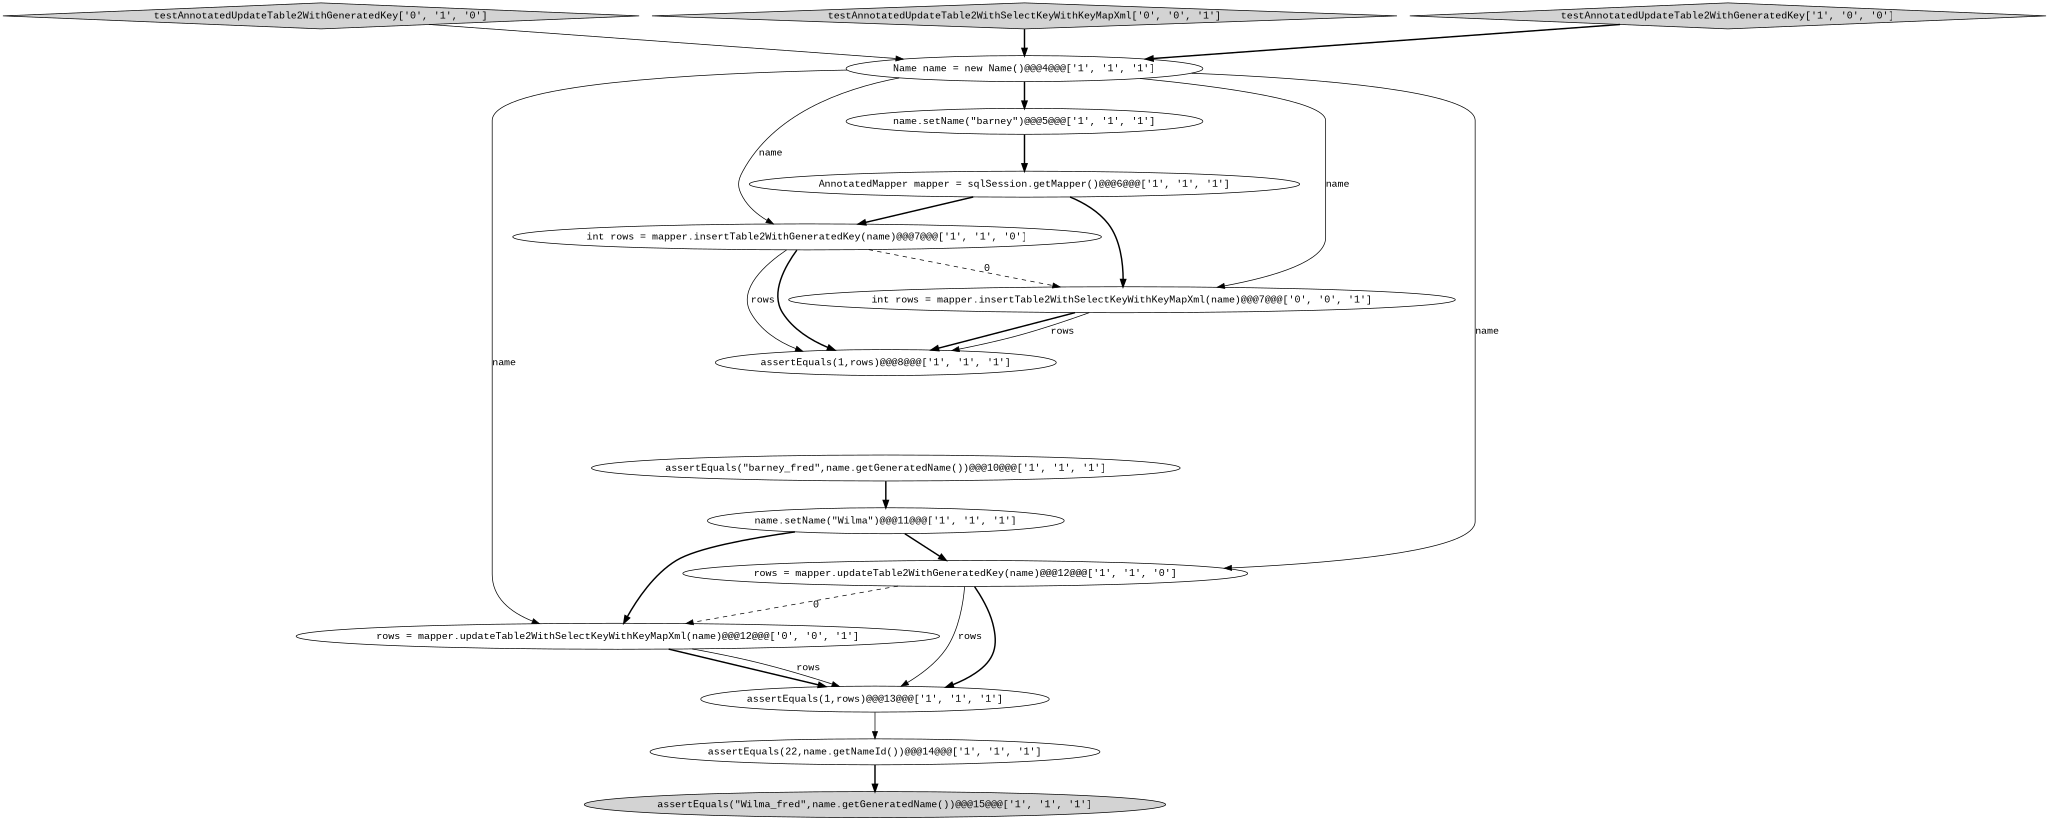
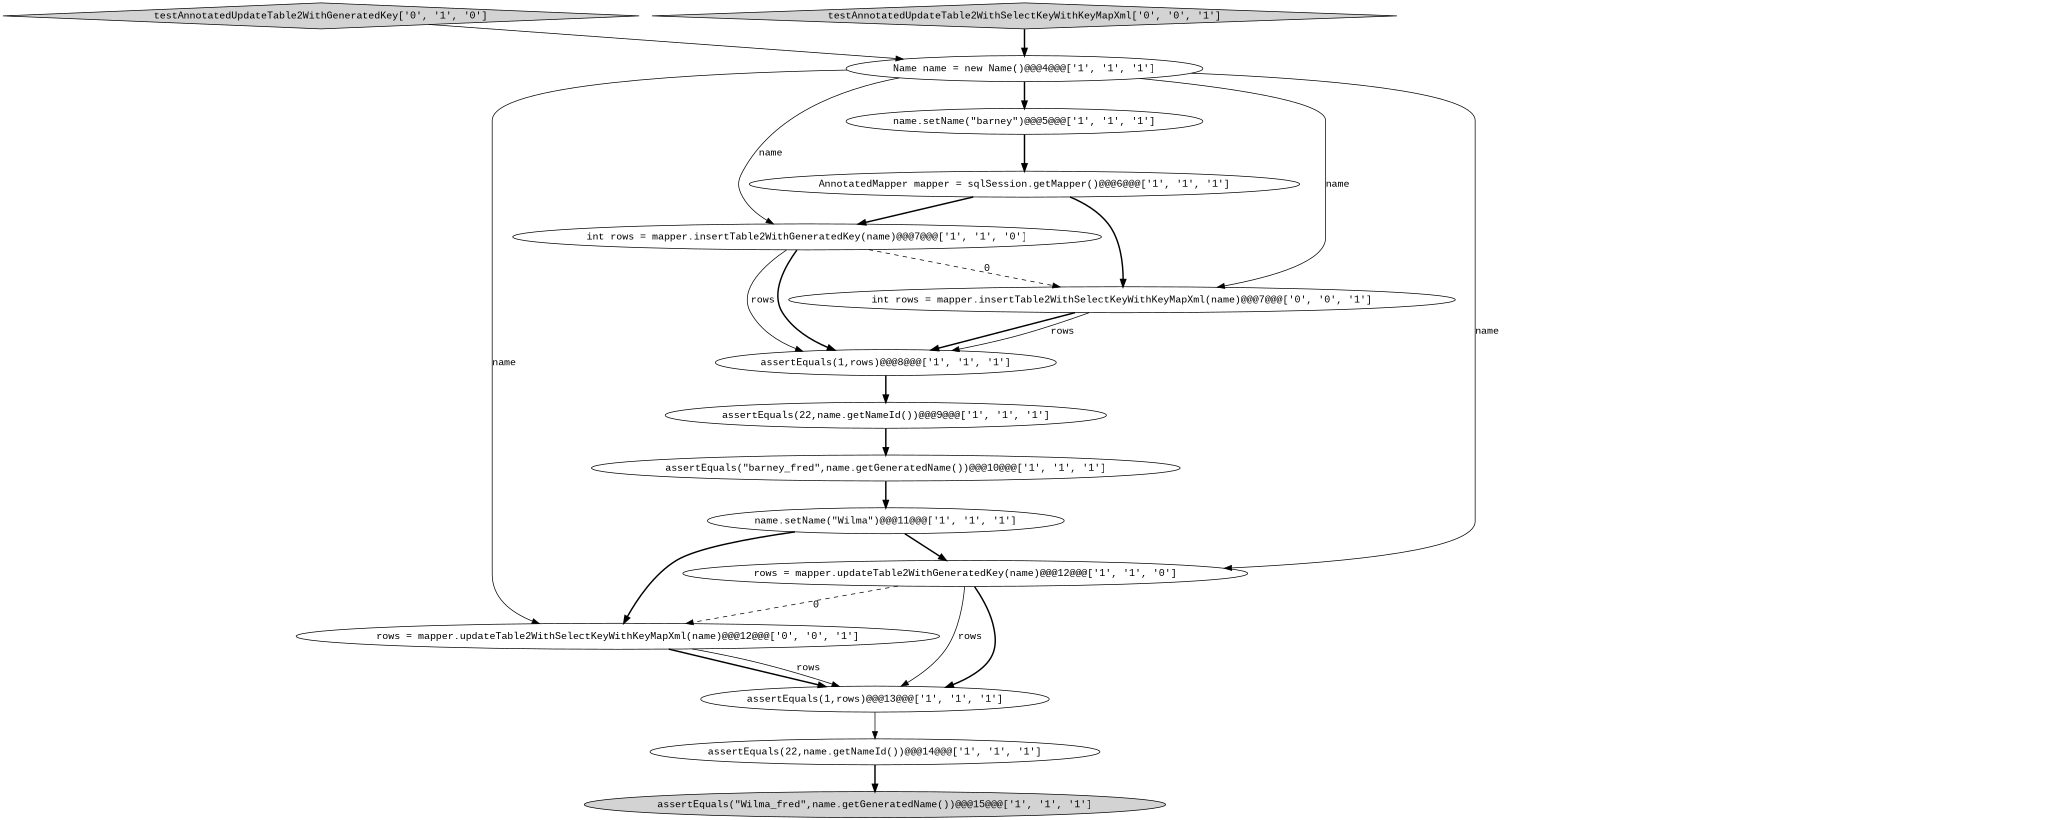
node "testAnnotatedUpdateTable2WithGeneratedKey['1', '0', '0']": removed
node "assertEquals(22,name.getNameId())@@@9@@@['1', '1', '1']": added
